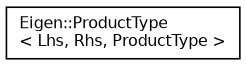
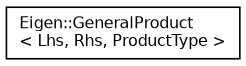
node "Eigen::ProductType < Lhs, Rhs, ProductType >": label "Eigen::ProductType < Lhs, Rhs, ProductType >" -> "Eigen::GeneralProduct < Lhs, Rhs, ProductType >"
